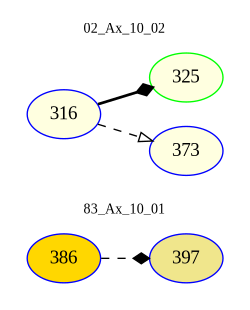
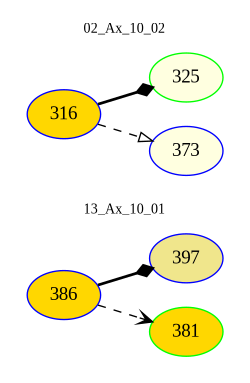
node "316": fillcolor lightyellow -> gold
cluster "83_Ax_10_01": label "83_Ax_10_01" -> "13_Ax_10_01"
edge "386" -> "397": style dashed -> bold
node "381": added
